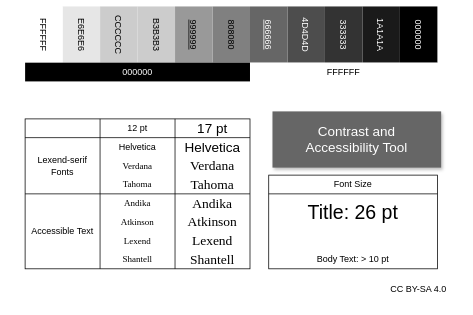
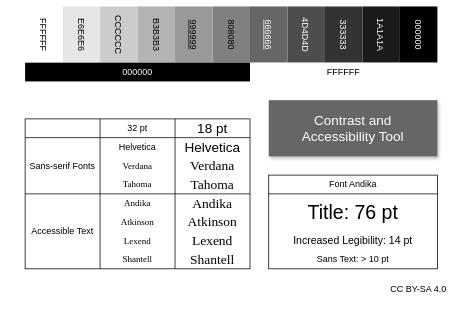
node "B3B3B3": fillcolor #cccccc -> #b3b3b3
node "12 pt": label "12 pt" -> "32 pt"
node "17 pt": label "17 pt" -> "18 pt"
node "Contrast and Accessibility Tool": moved (357, 140) -> (353, 128)
node "Lexend-serif Fonts": label "Lexend-serif Fonts" -> "Sans-serif Fonts"
node "Font Size": label "Font Size" -> "Font Andika"
node "Title: 26 pt": label "Title: 26 pt" -> "Title: 76 pt"
node "Increased Legibility: 14 pt": added
node "Body Text: > 10 pt": label "Body Text: > 10 pt" -> "Sans Text: > 10 pt"
